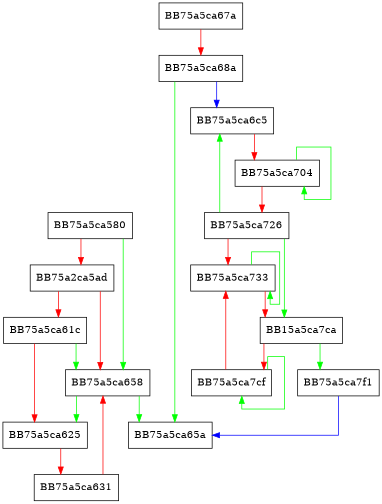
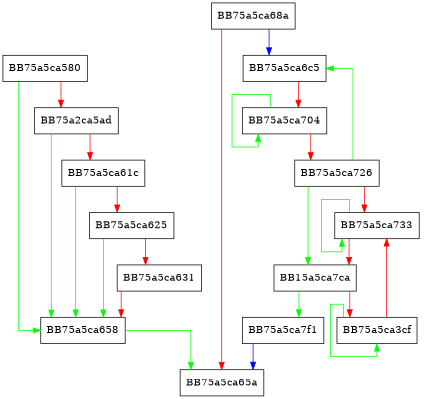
node "BB75a5ca67a": removed
edge "BB75a5ca68a" -> "BB75a5ca65a": color green -> red
edge "BB75a2ca5ad" -> "BB75a5ca658": color red -> green
node "BB75a5ca7cf": label "BB75a5ca7cf" -> "BB75a5ca3cf"
edge "BB75a5ca658" -> "BB75a5ca625": reversed
